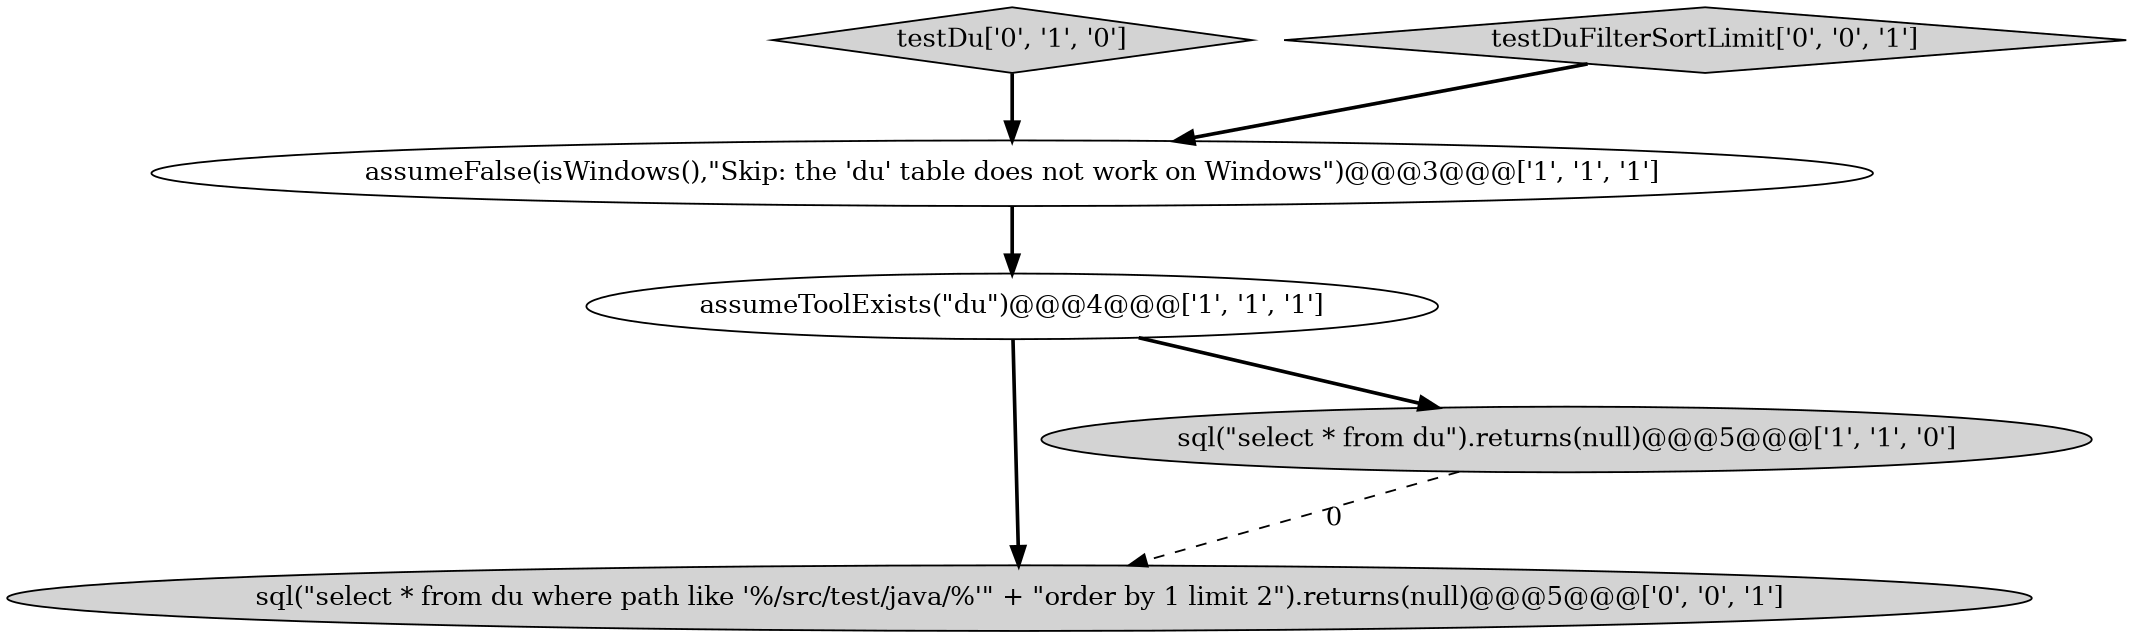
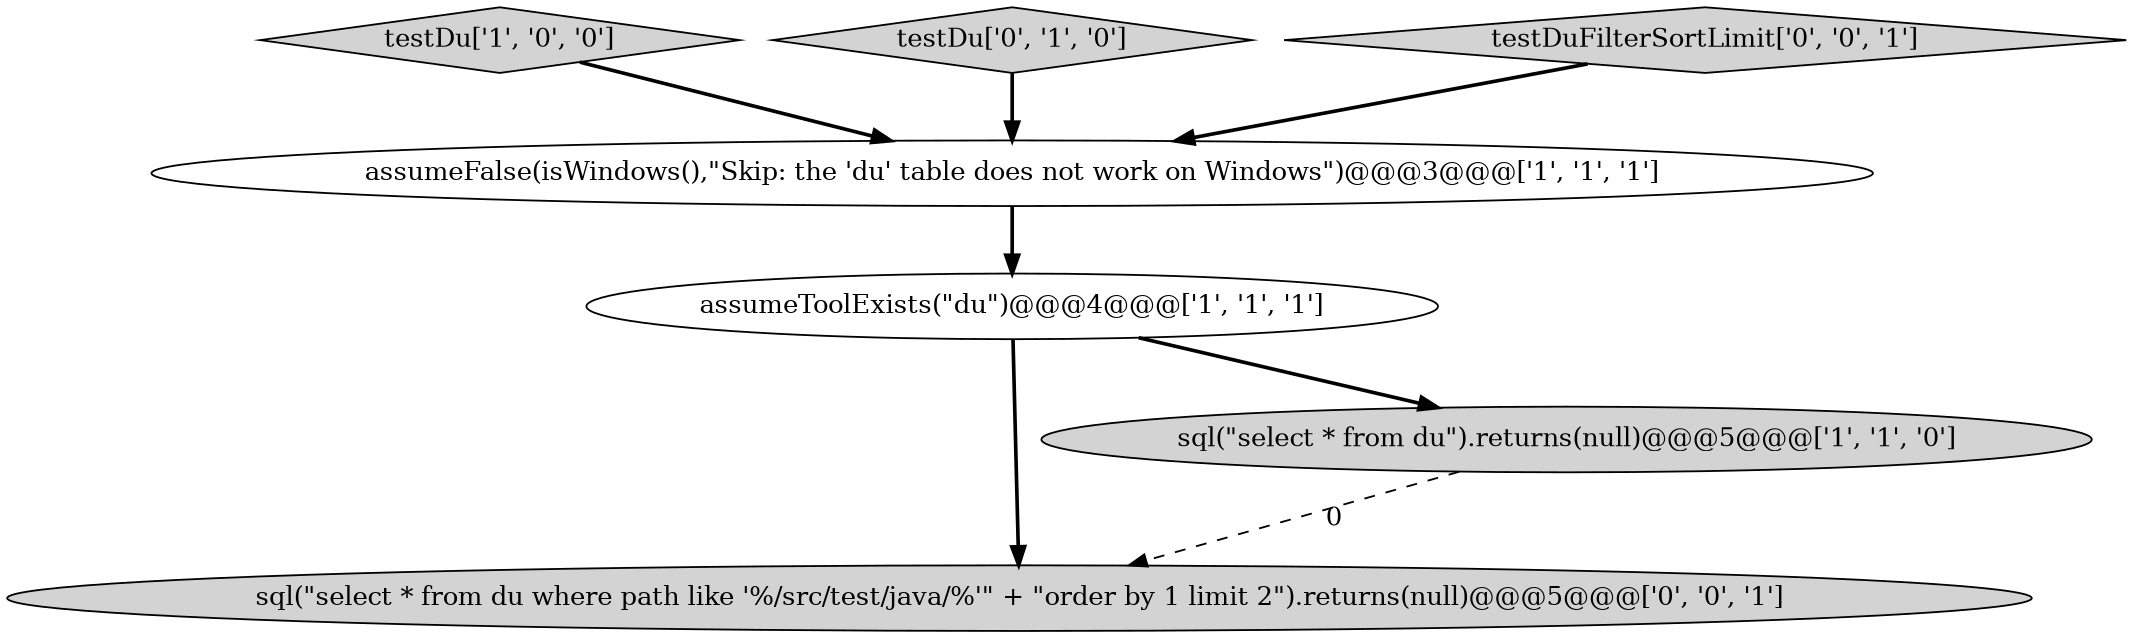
node "testDu['1', '0', '0']": added
